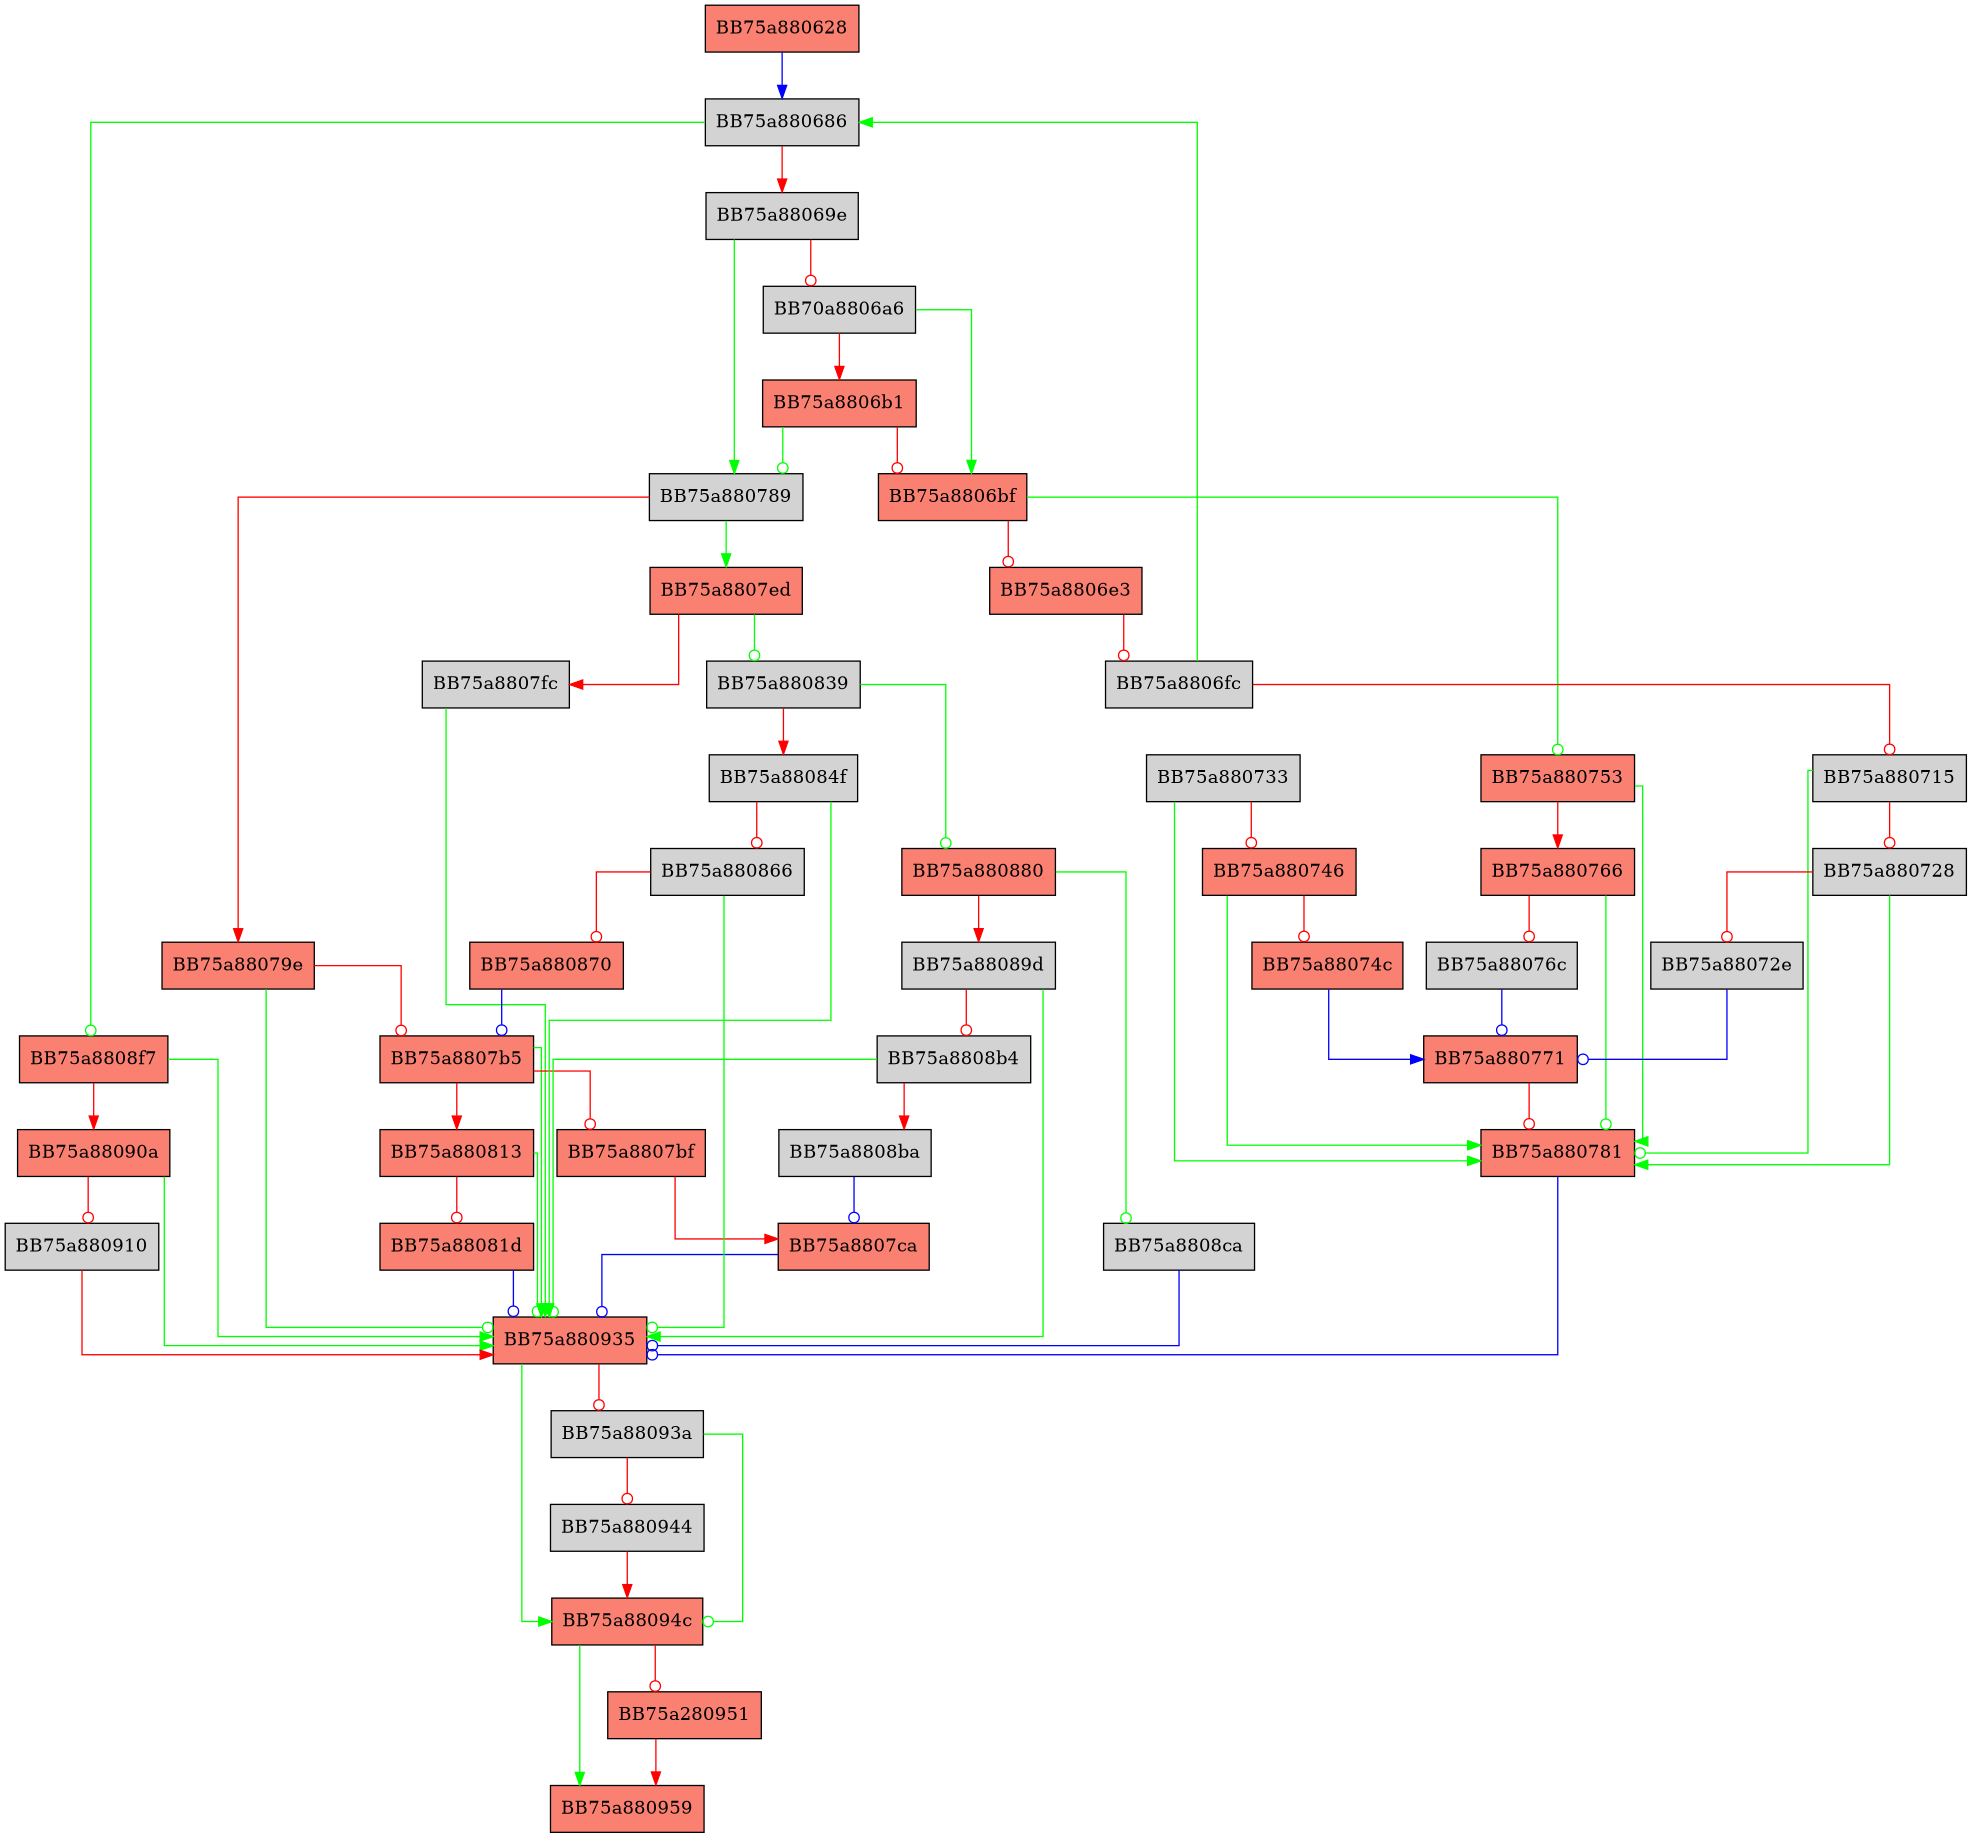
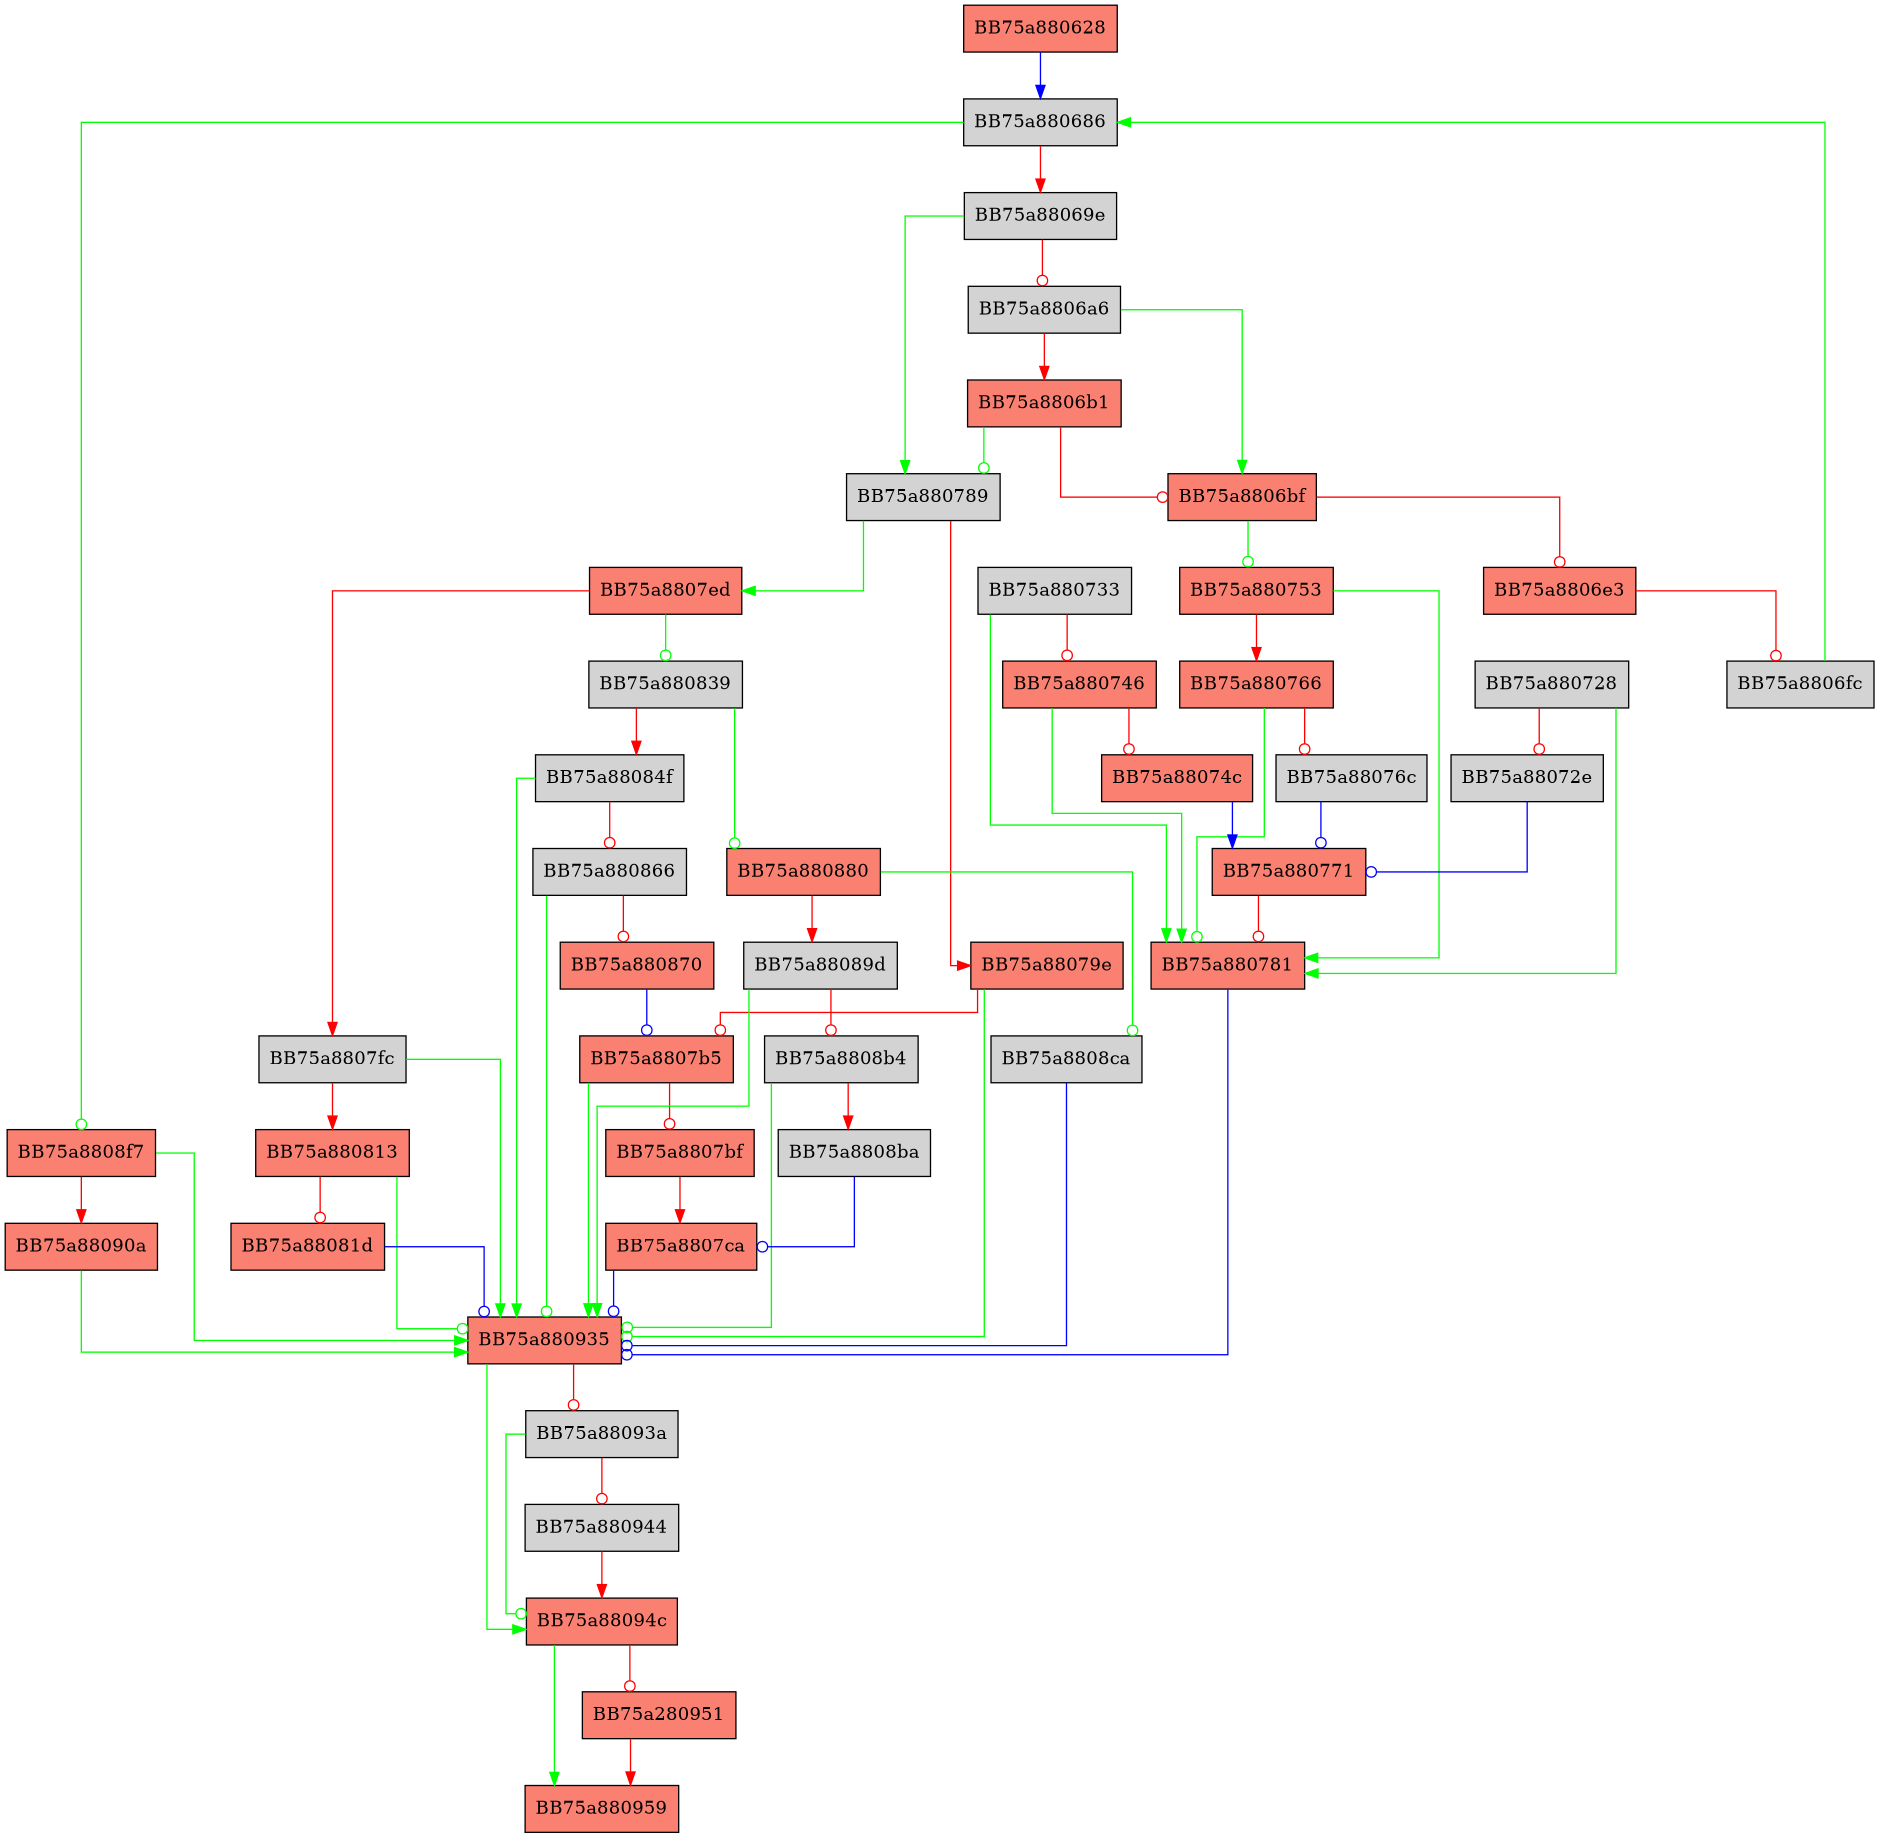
node "BB70a8806a6": label "BB70a8806a6" -> "BB75a8806a6"
node "BB75a880715": removed
edge "BB75a8807b5" -> "BB75a880813": now "BB75a8807fc" -> "BB75a880813"
node "BB75a880910": removed
